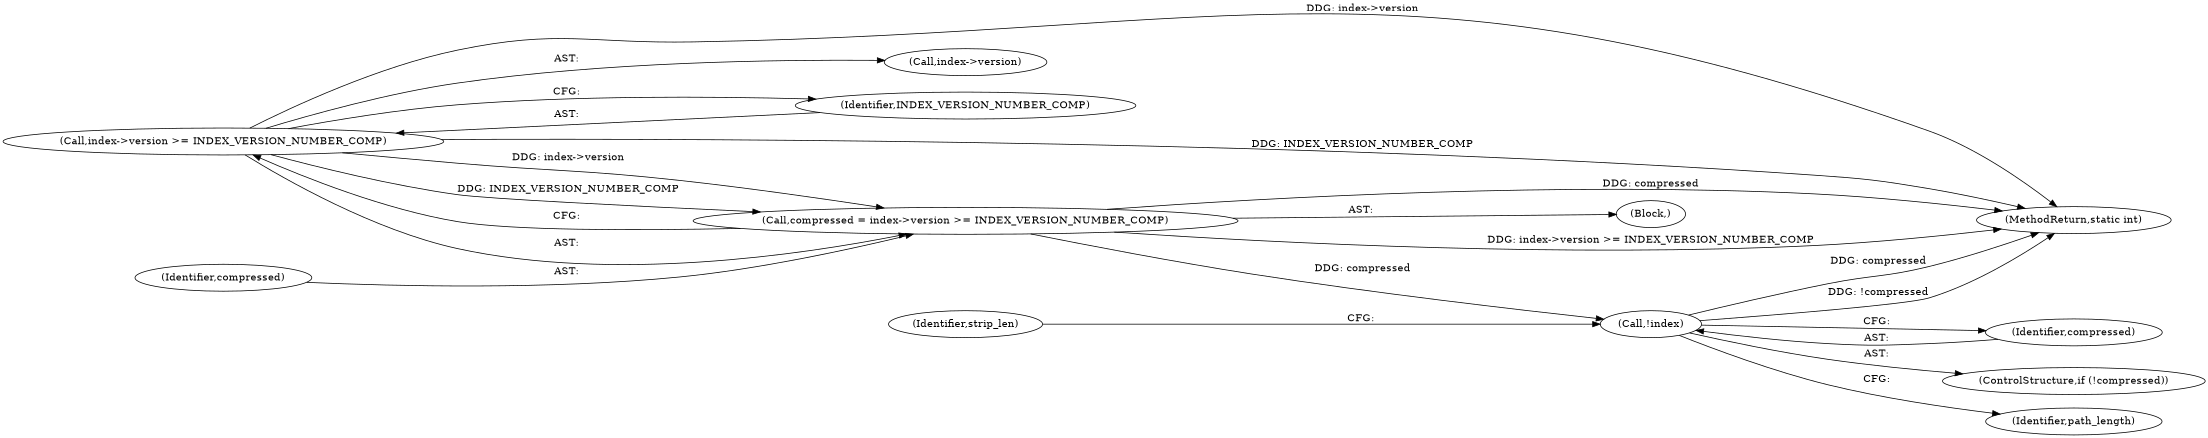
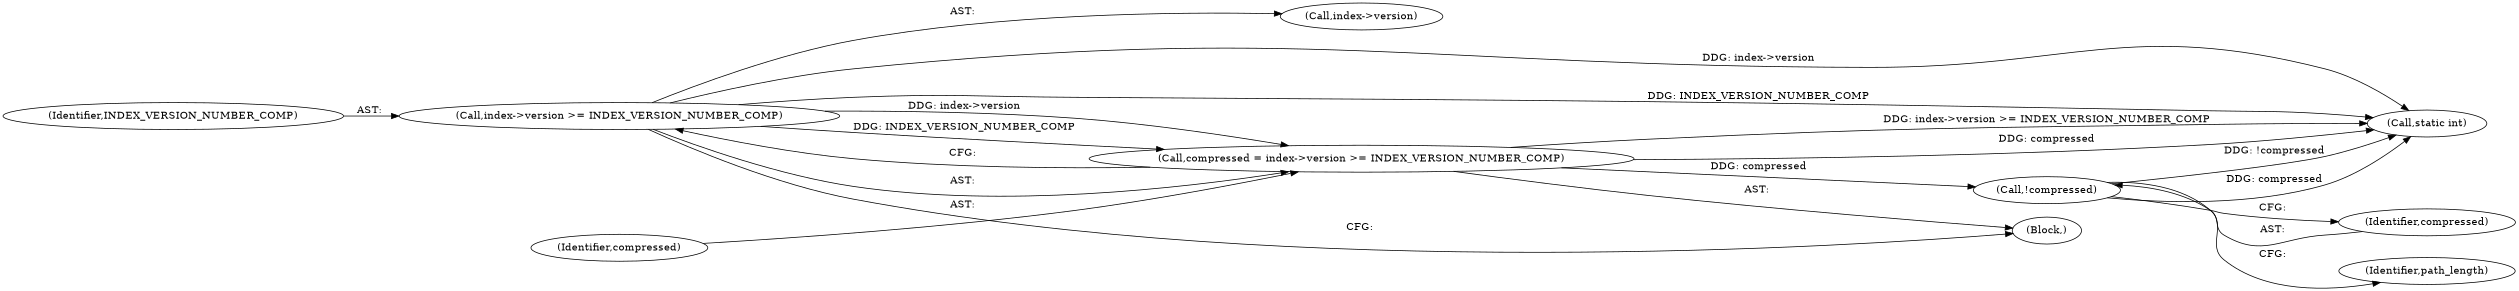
edge "(Call,index->version >= INDEX_VERSION_NUMBER_COMP)" -> "(Identifier,INDEX_VERSION_NUMBER_COMP)": now "(Call,index->version >= INDEX_VERSION_NUMBER_COMP)" -> "(Block,)"
node "(MethodReturn,static int)": label "(MethodReturn,static int)" -> "(Call,static int)"
node "(Identifier,strip_len)": removed
node "(Call,!index)": label "(Call,!index)" -> "(Call,!compressed)"
node "(ControlStructure,if (!compressed))": removed
